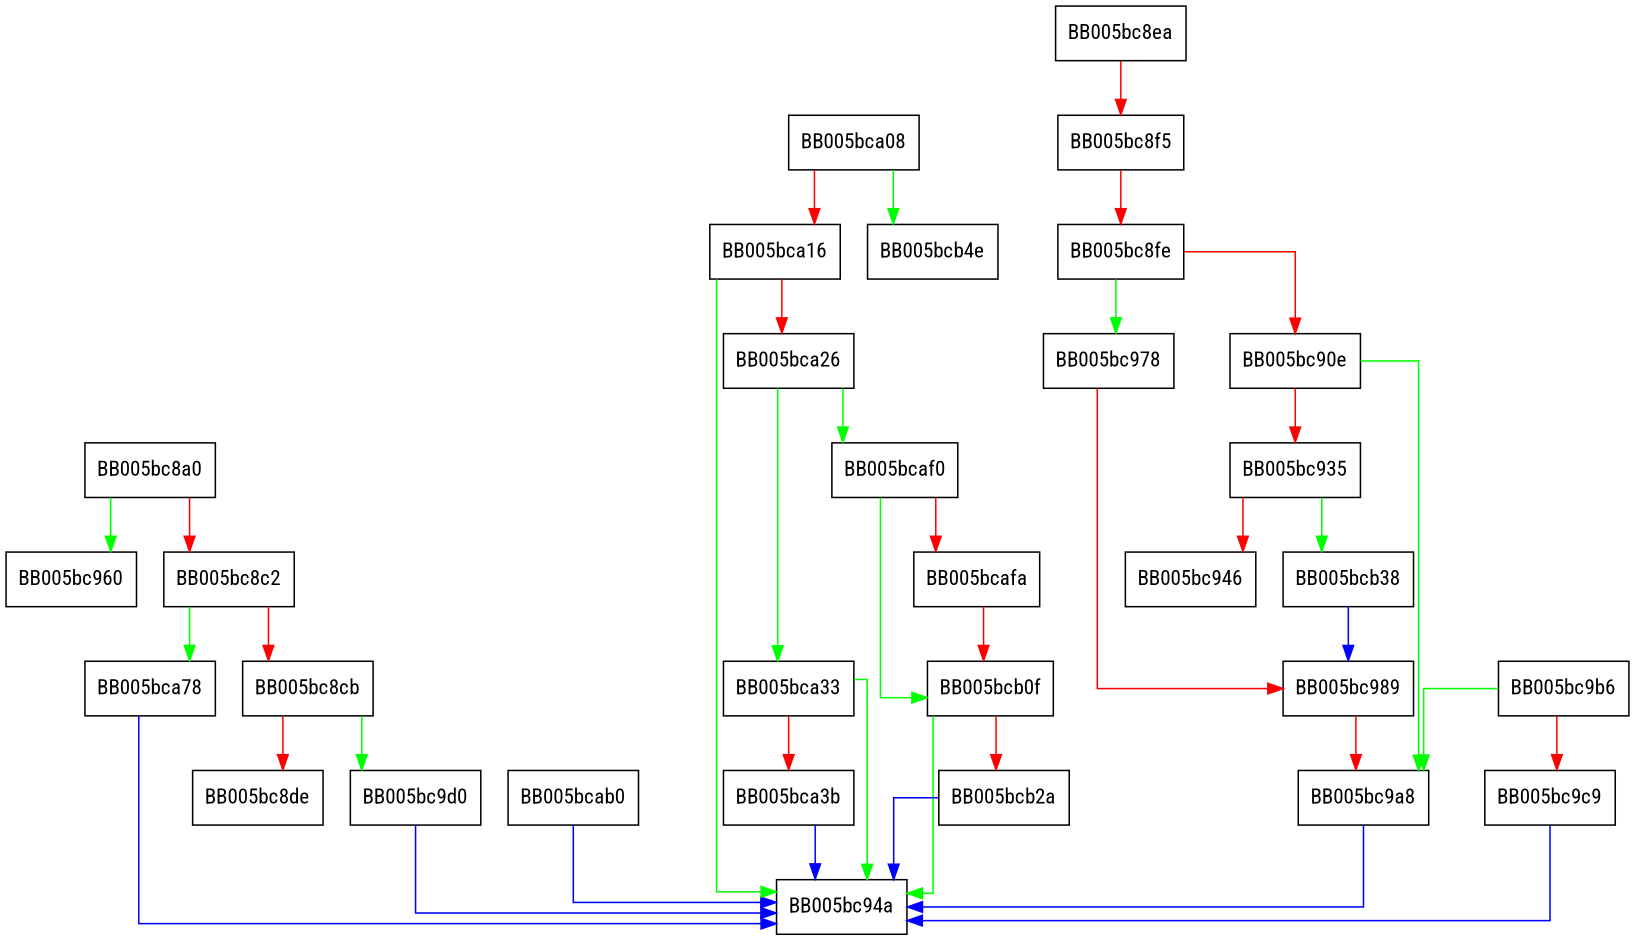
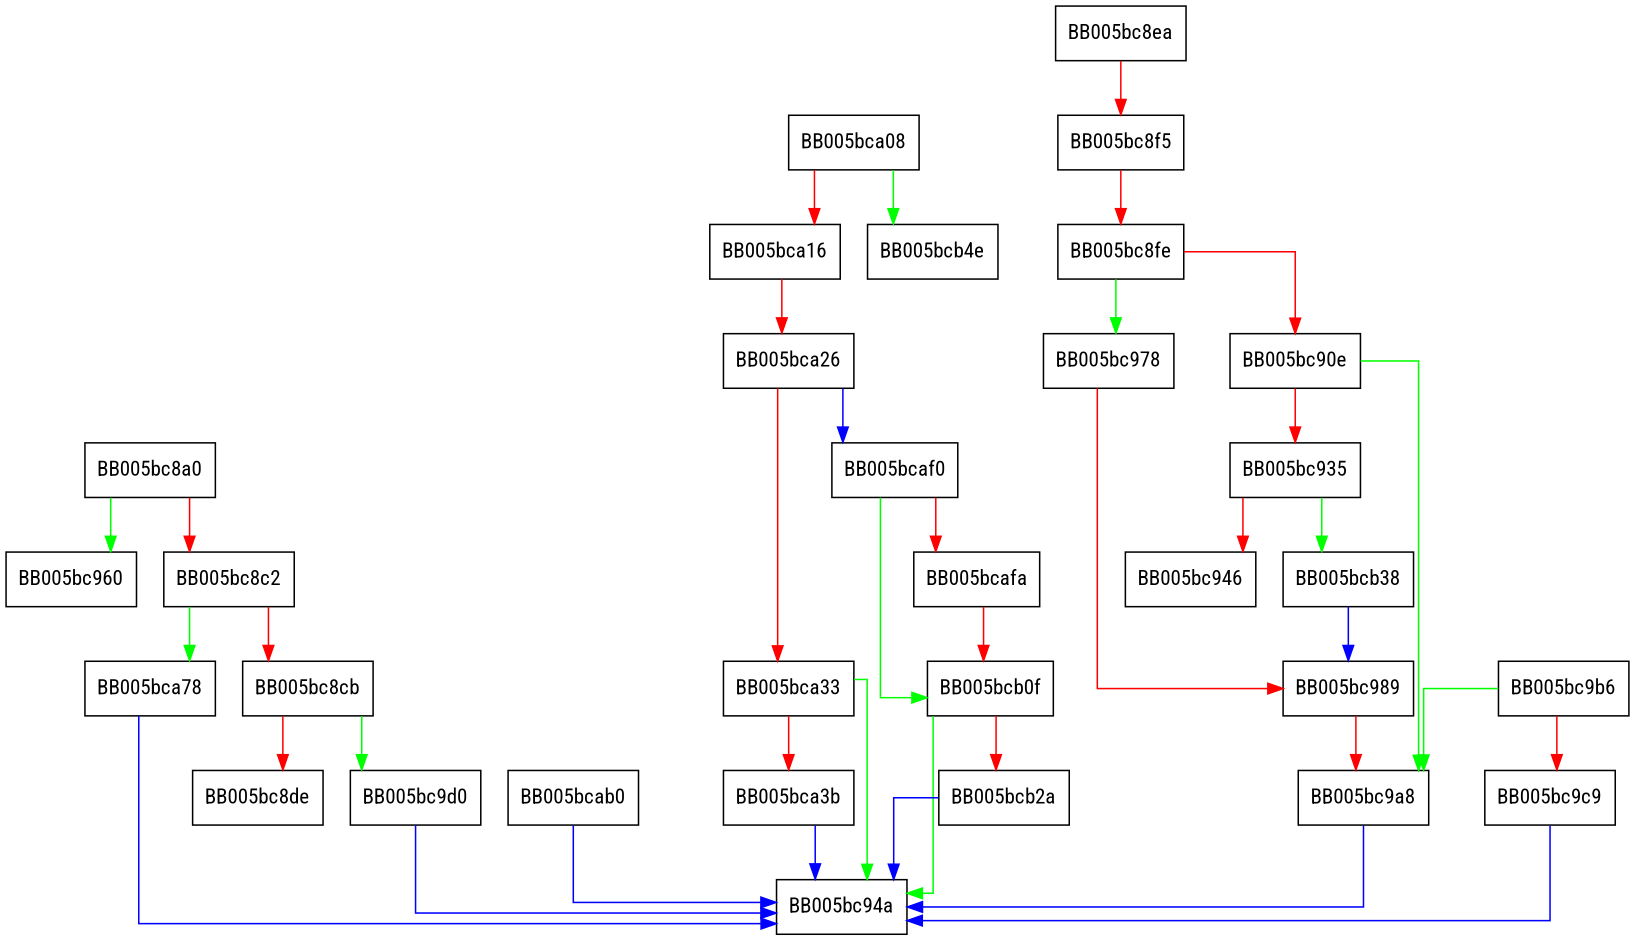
edge "BB005bca26" -> "BB005bcaf0": color green -> blue
edge "BB005bca26" -> "BB005bca33": color green -> red
edge "BB005bca16" -> "BB005bc94a": removed
